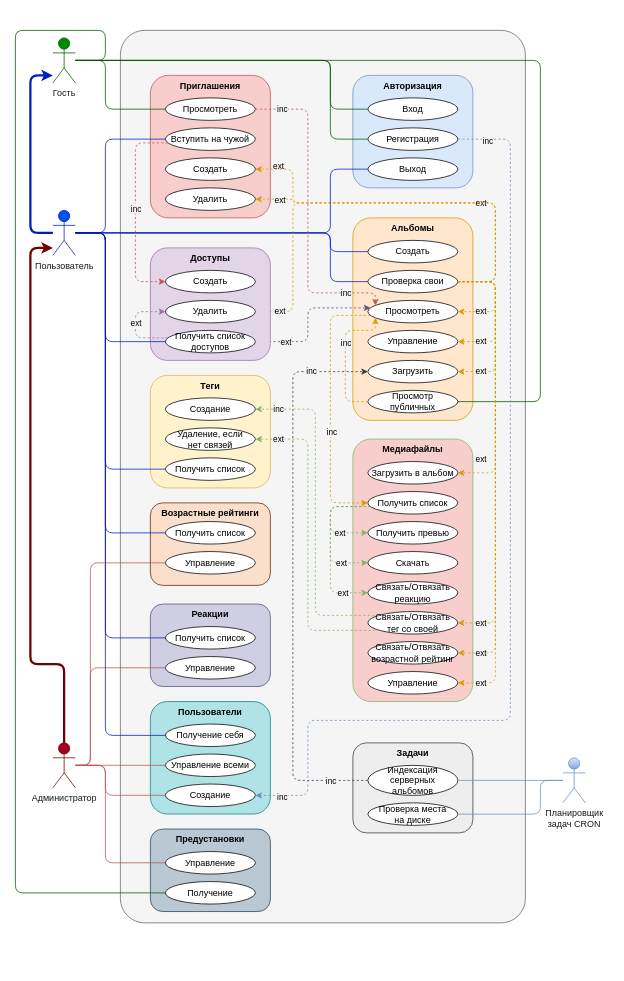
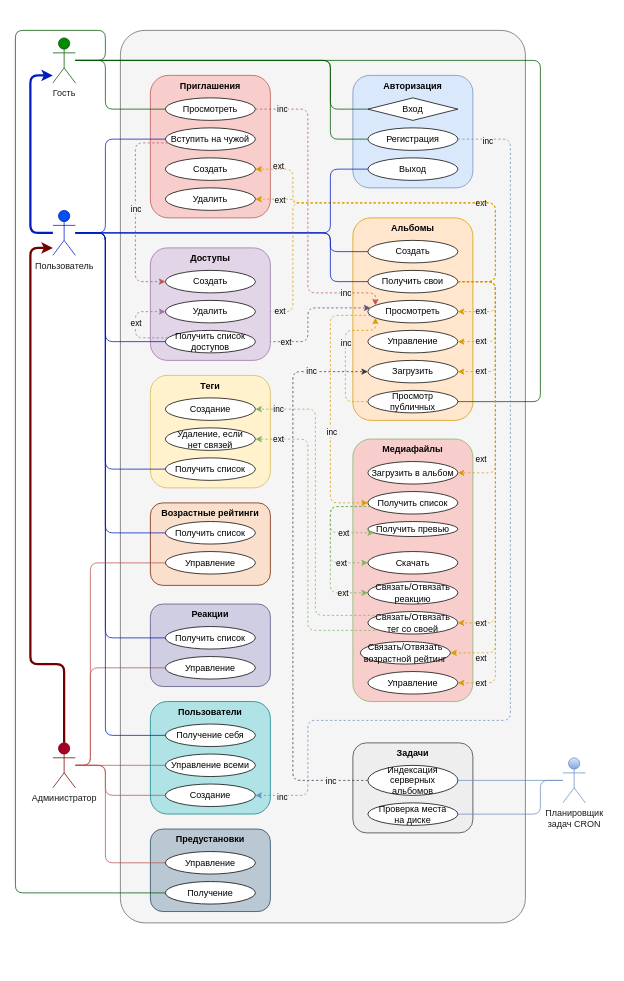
node "Вход": shape ellipse -> diamond
node "Проверка свои": label "Проверка свои" -> "Получить свои"
node "Получить превью": size 90x23 -> 90x15
node "Связать/Отвязать возрастной рейтинг": moved (413, 653) -> (405, 653)
